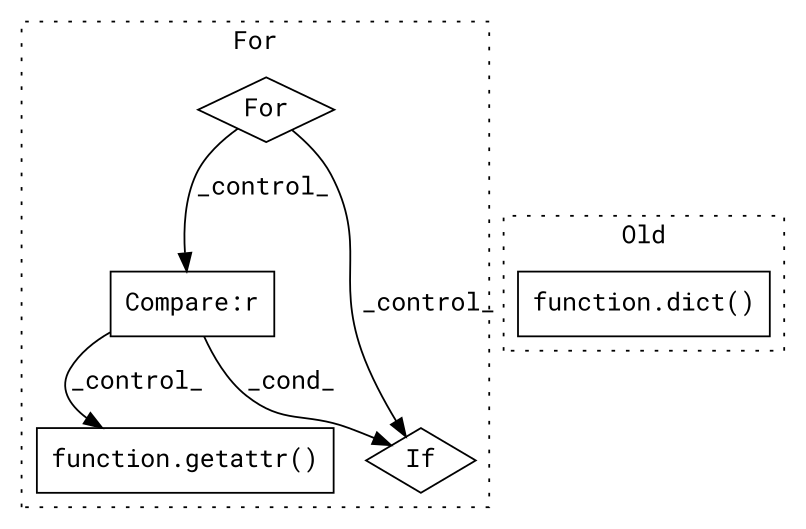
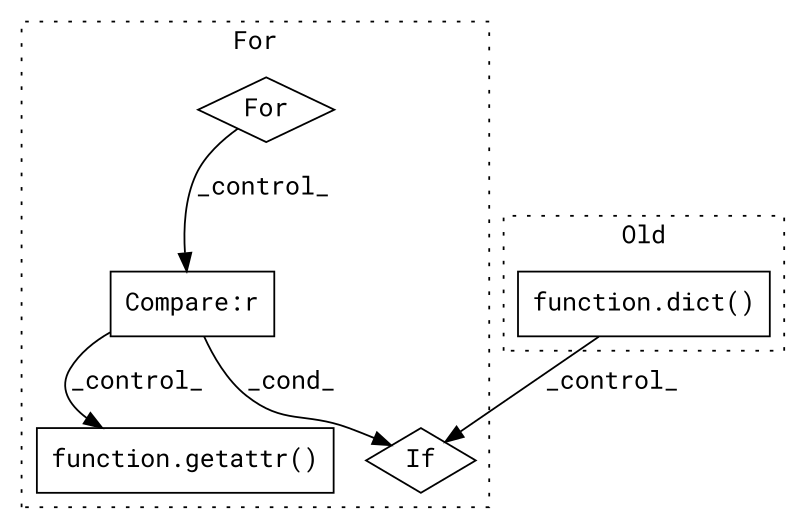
edge "For" -> "If": now "function.dict()" -> "If"
